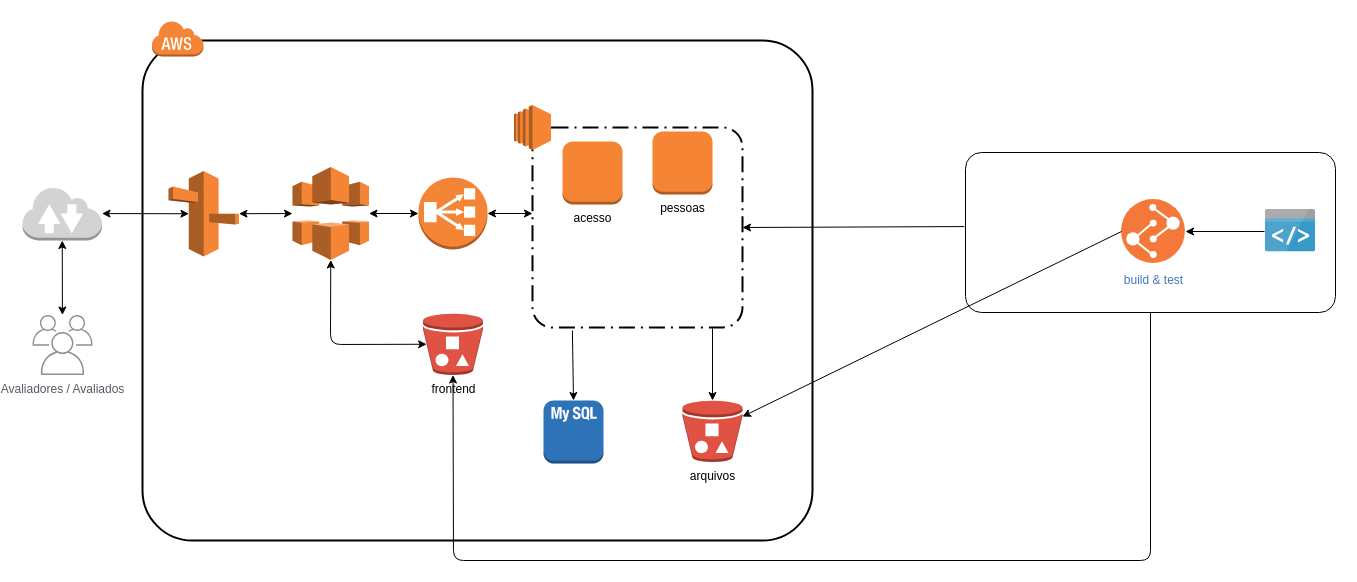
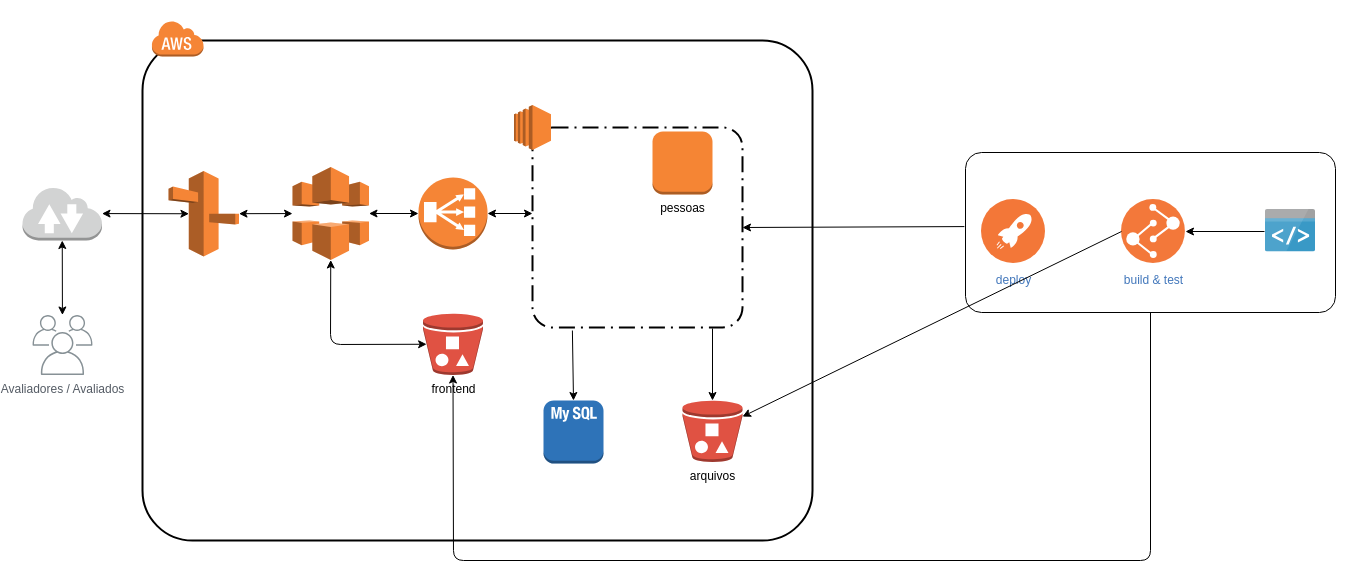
node "acesso": removed
node "deploy": added
